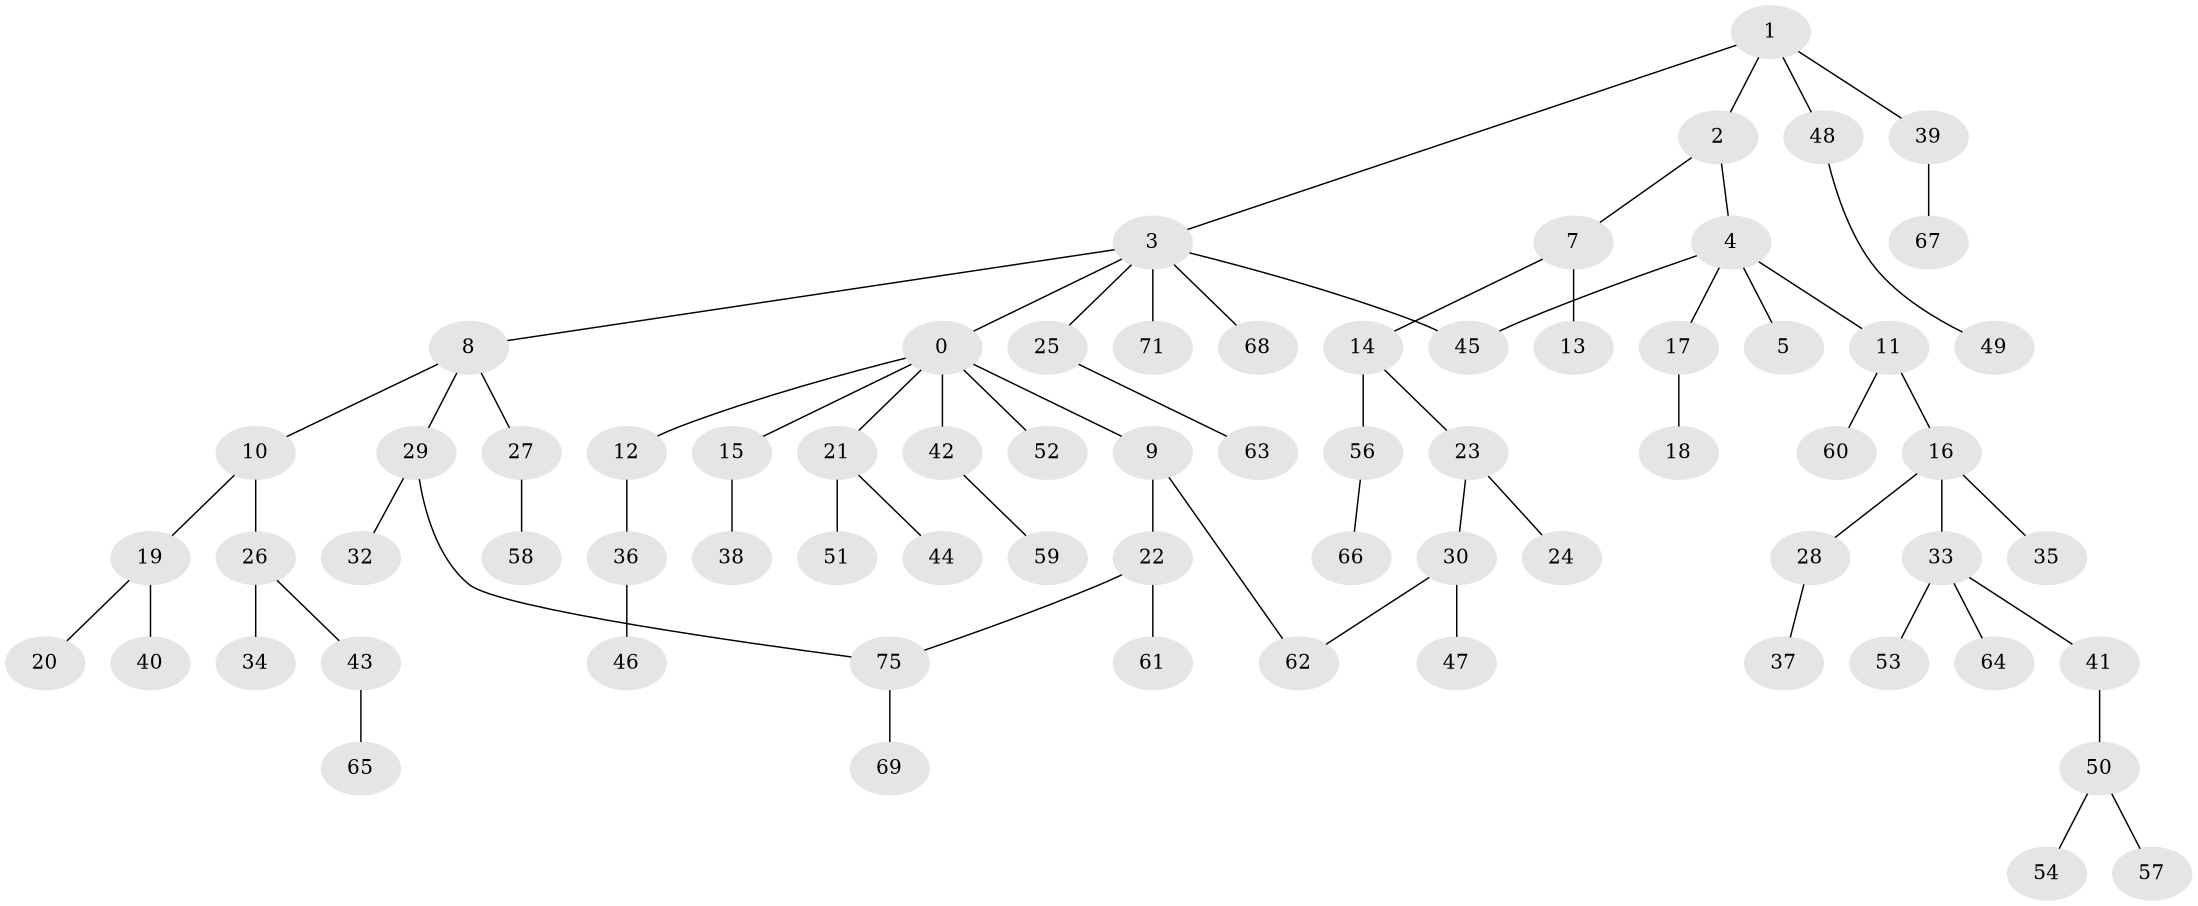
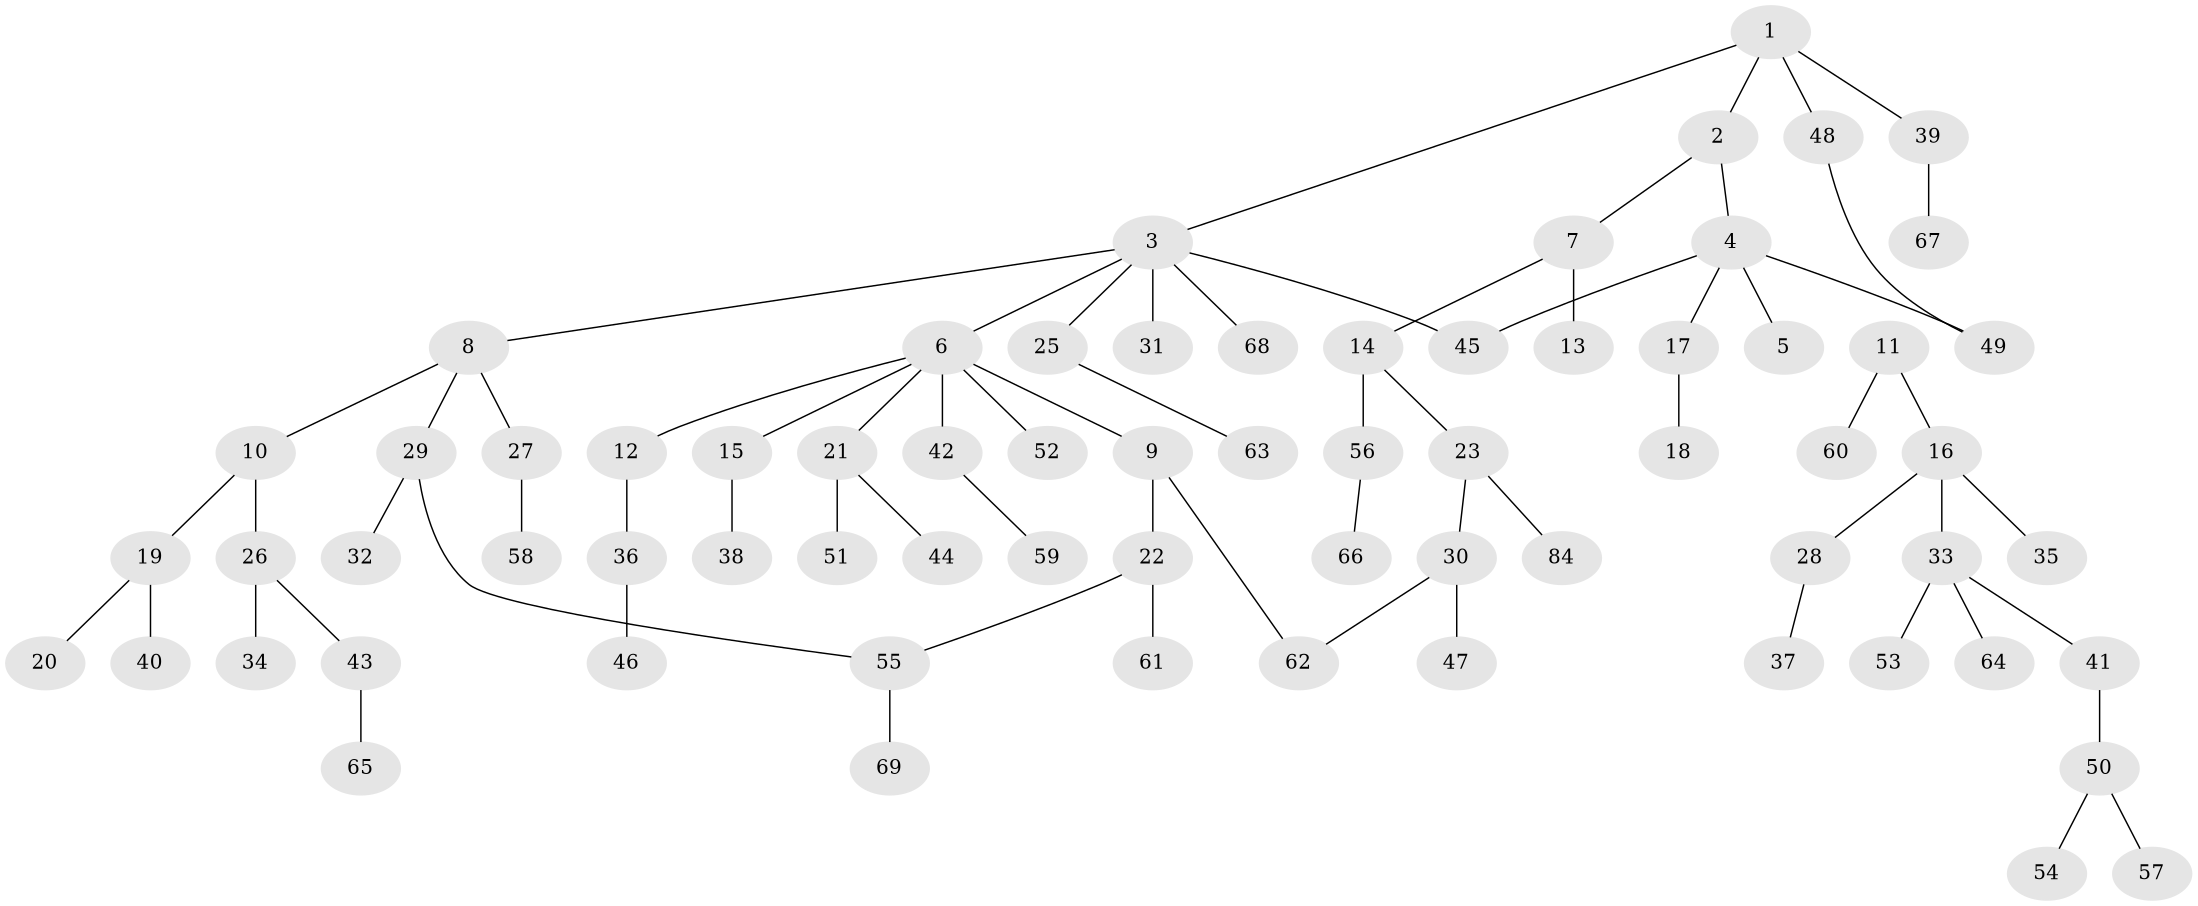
edge "4" -- "11": now "4" -- "49"
node "0": label "0" -> "6"
node "71": label "71" -> "31"
node "24": label "24" -> "84"
node "75": label "75" -> "55"
